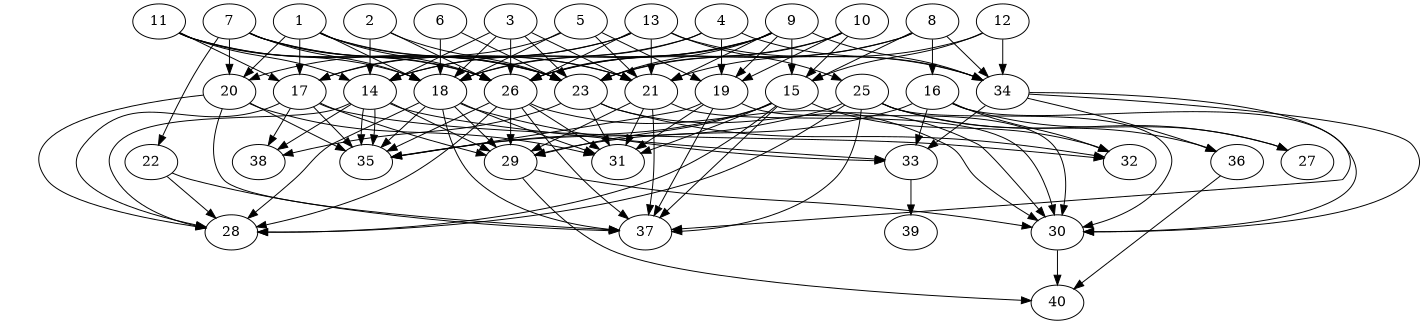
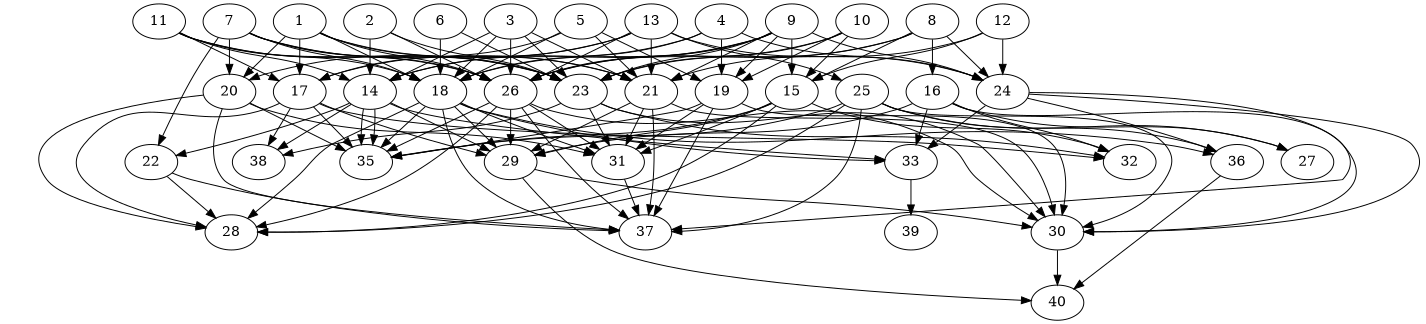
node "34": label "34" -> "24"
edge "14" -> "28": now "14" -> "22"
edge "18" -> "36": added
edge "15" -> "37": now "31" -> "37"
